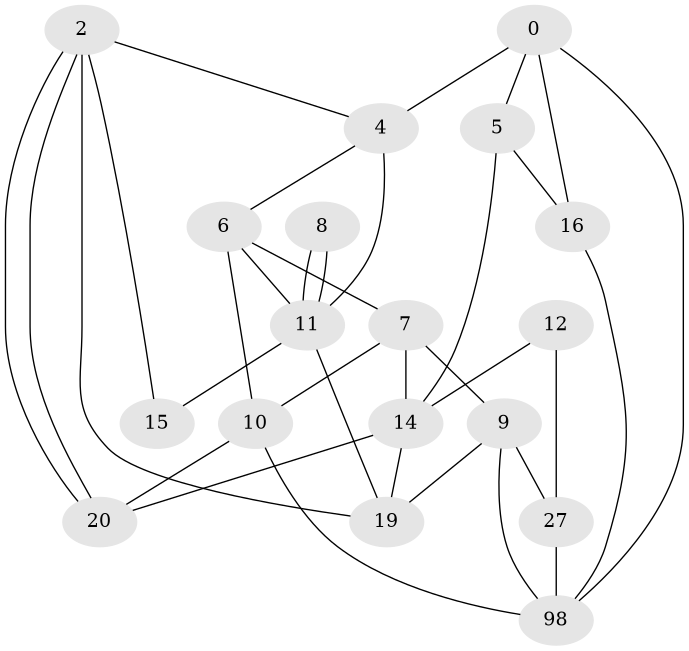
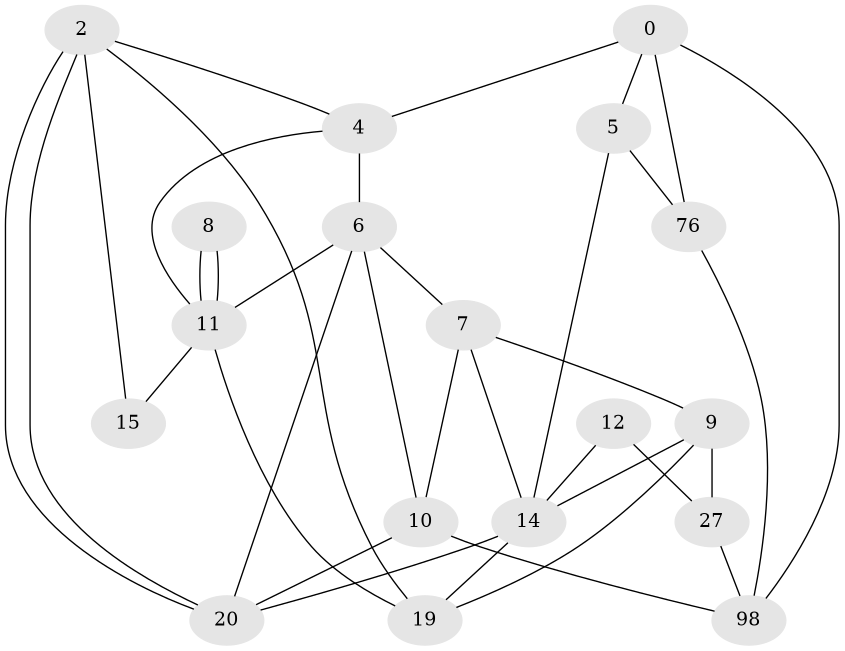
node "16": label "16" -> "76"
edge "6" -- "20": added
edge "9" -- "98": now "9" -- "14"
